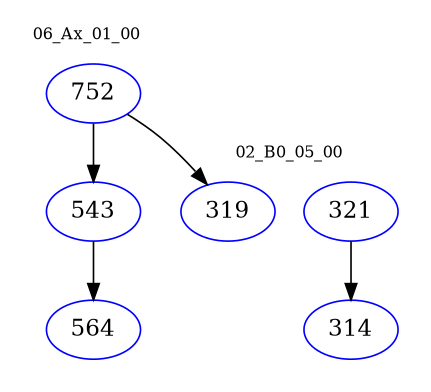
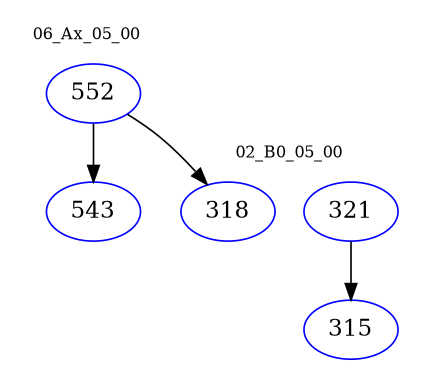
cluster "06_Ax_01_00": label "06_Ax_01_00" -> "06_Ax_05_00"
node "752": label "752" -> "552"
node "319": label "319" -> "318"
node "564": removed
node "314": label "314" -> "315"
